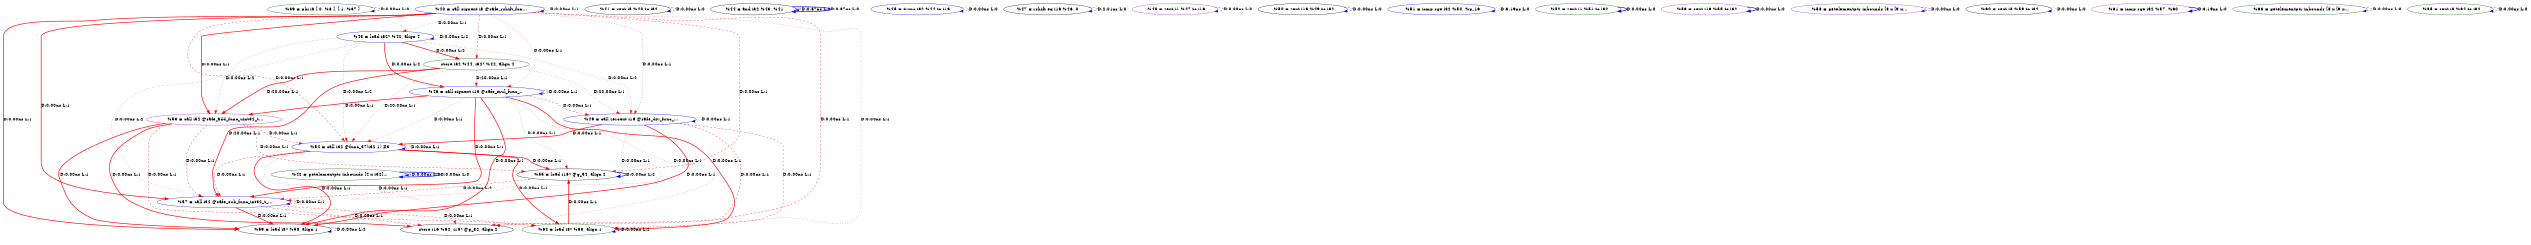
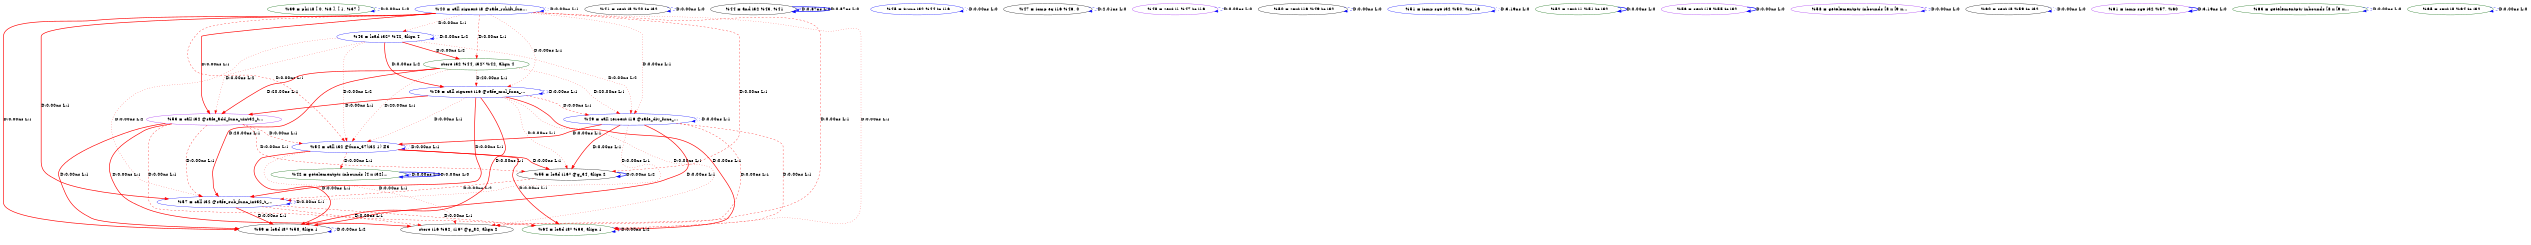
node "%47 = rshift eq i16 %46, 0": label "%47 = rshift eq i16 %46, 0" -> "%47 = icmp eq i16 %46, 0"
node "%46 = call signext i13 @safe_mul_func_...": label "%46 = call signext i13 @safe_mul_func_..." -> "%46 = call signext i16 @safe_mul_func_..."
edge "%54 = call i32 @func_37(i32 1) #3" -> "%57 = call i32 @safe_sub_func_int32_t_...": now "%54 = call i32 @func_37(i32 1) #3" -> "%42 = getelementptr inbounds [4 x i32]..."
edge "%64 = load i8* %63, align 1" -> "%55 = load i16* @g_34, align 2": now "%49 = call zeroext i16 @safe_div_func_..." -> "%55 = load i16* @g_34, align 2"
